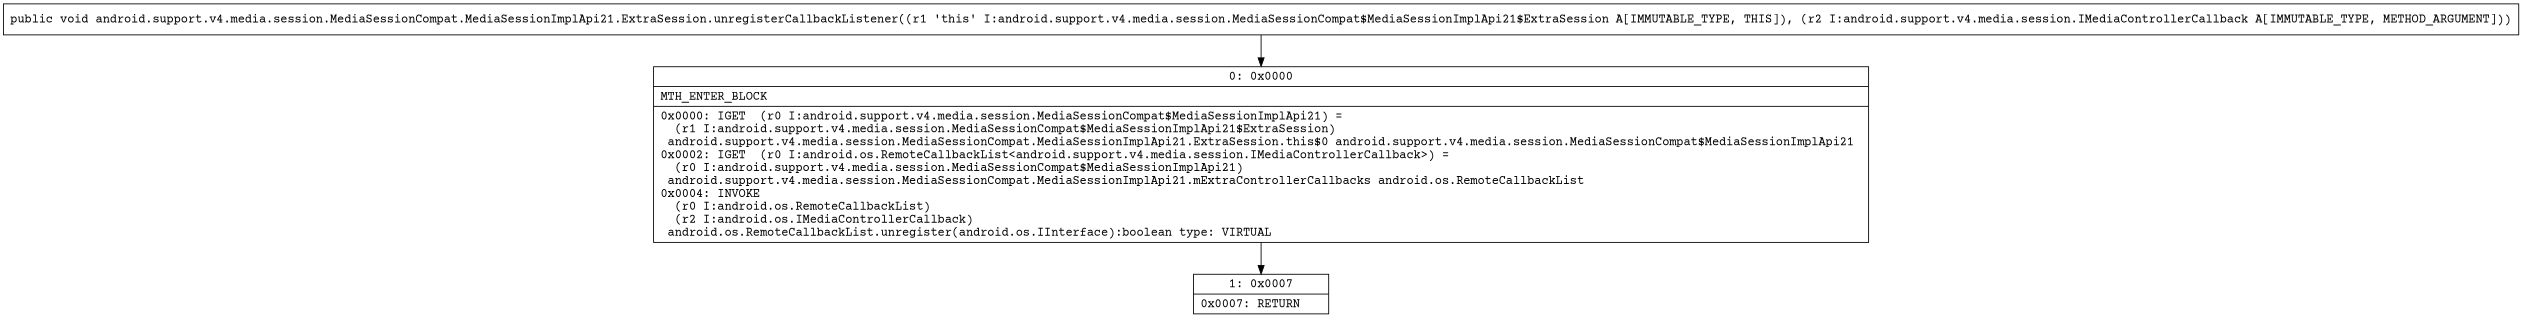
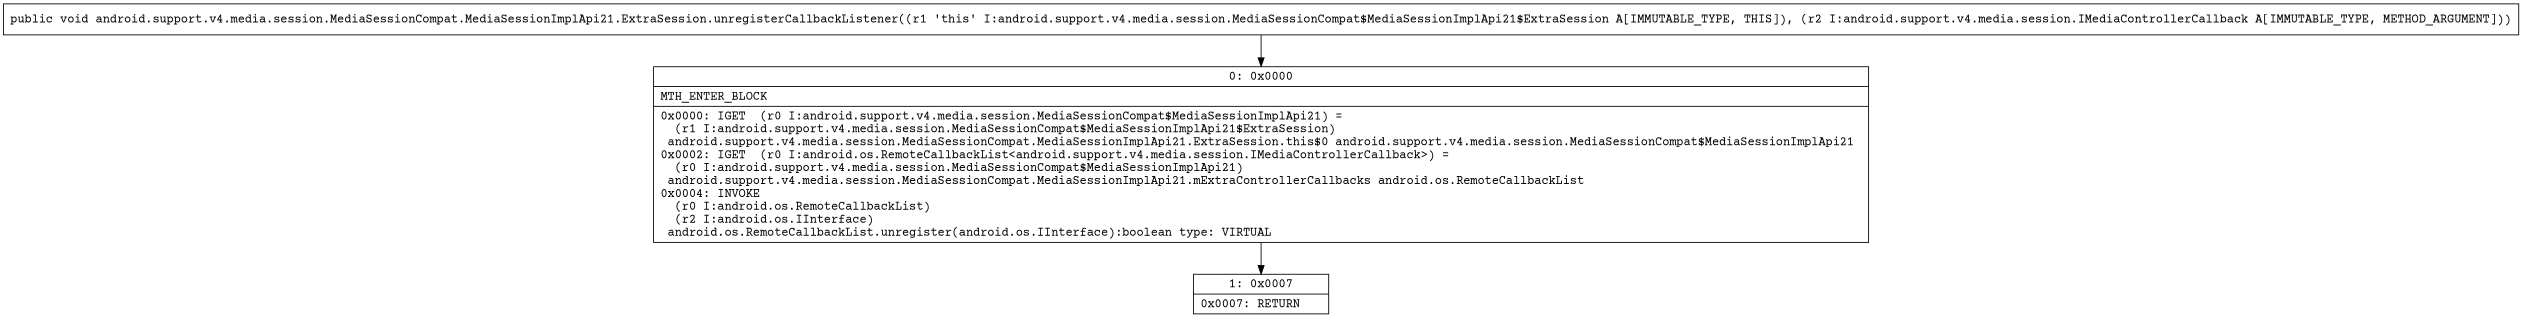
node "0: 0x0000": text "(r2 I:android.os.IMediaControllerCallback)" -> "(r2 I:android.os.IInterface)"
